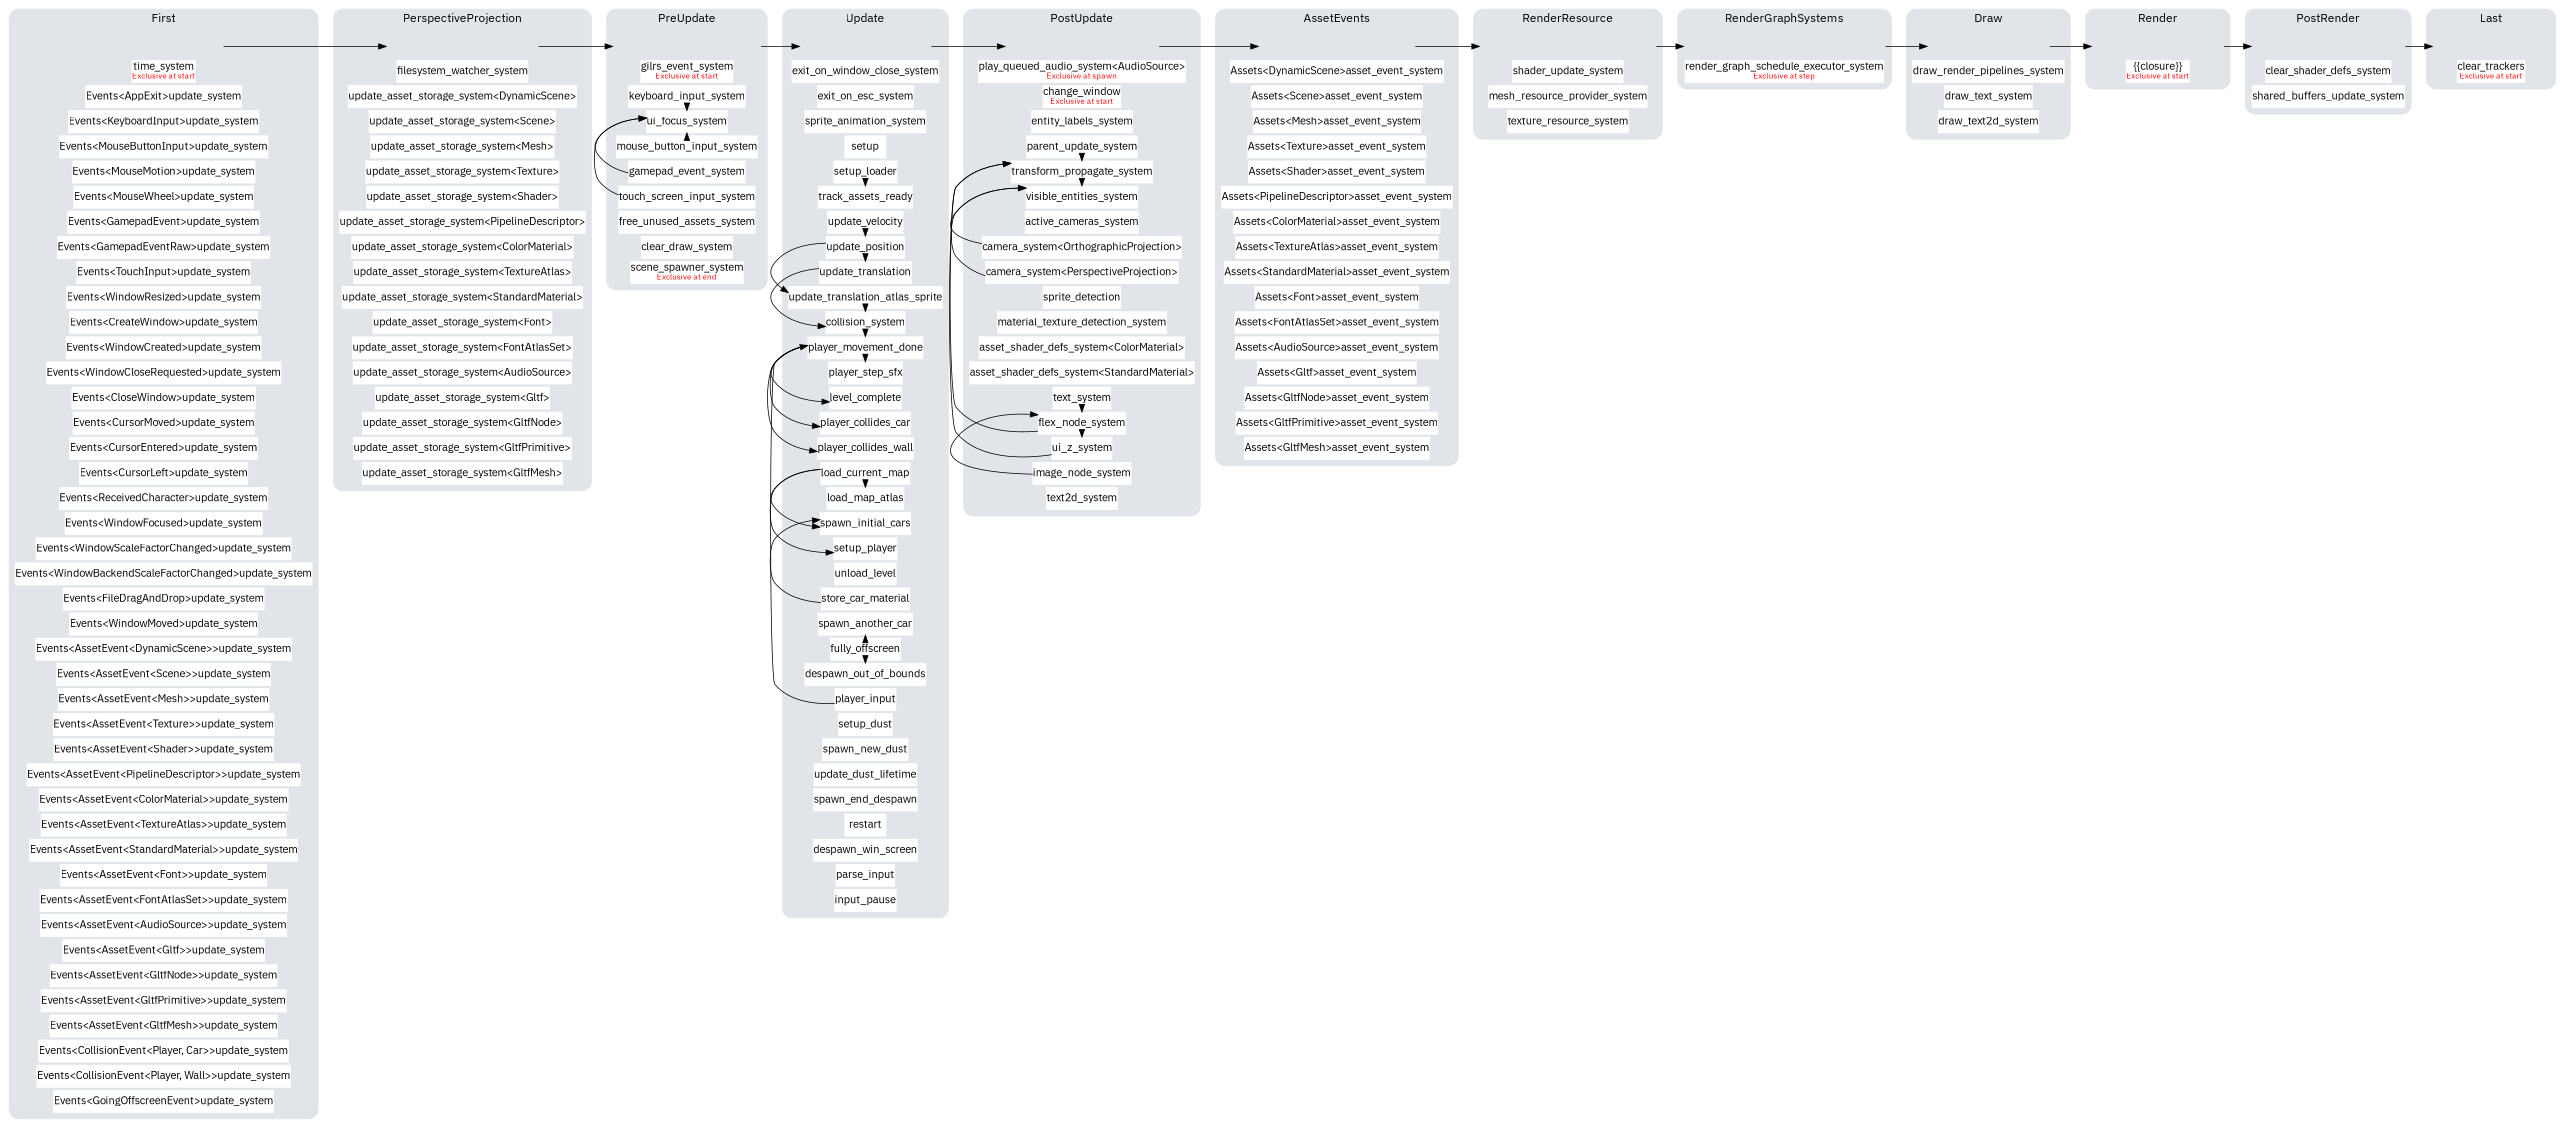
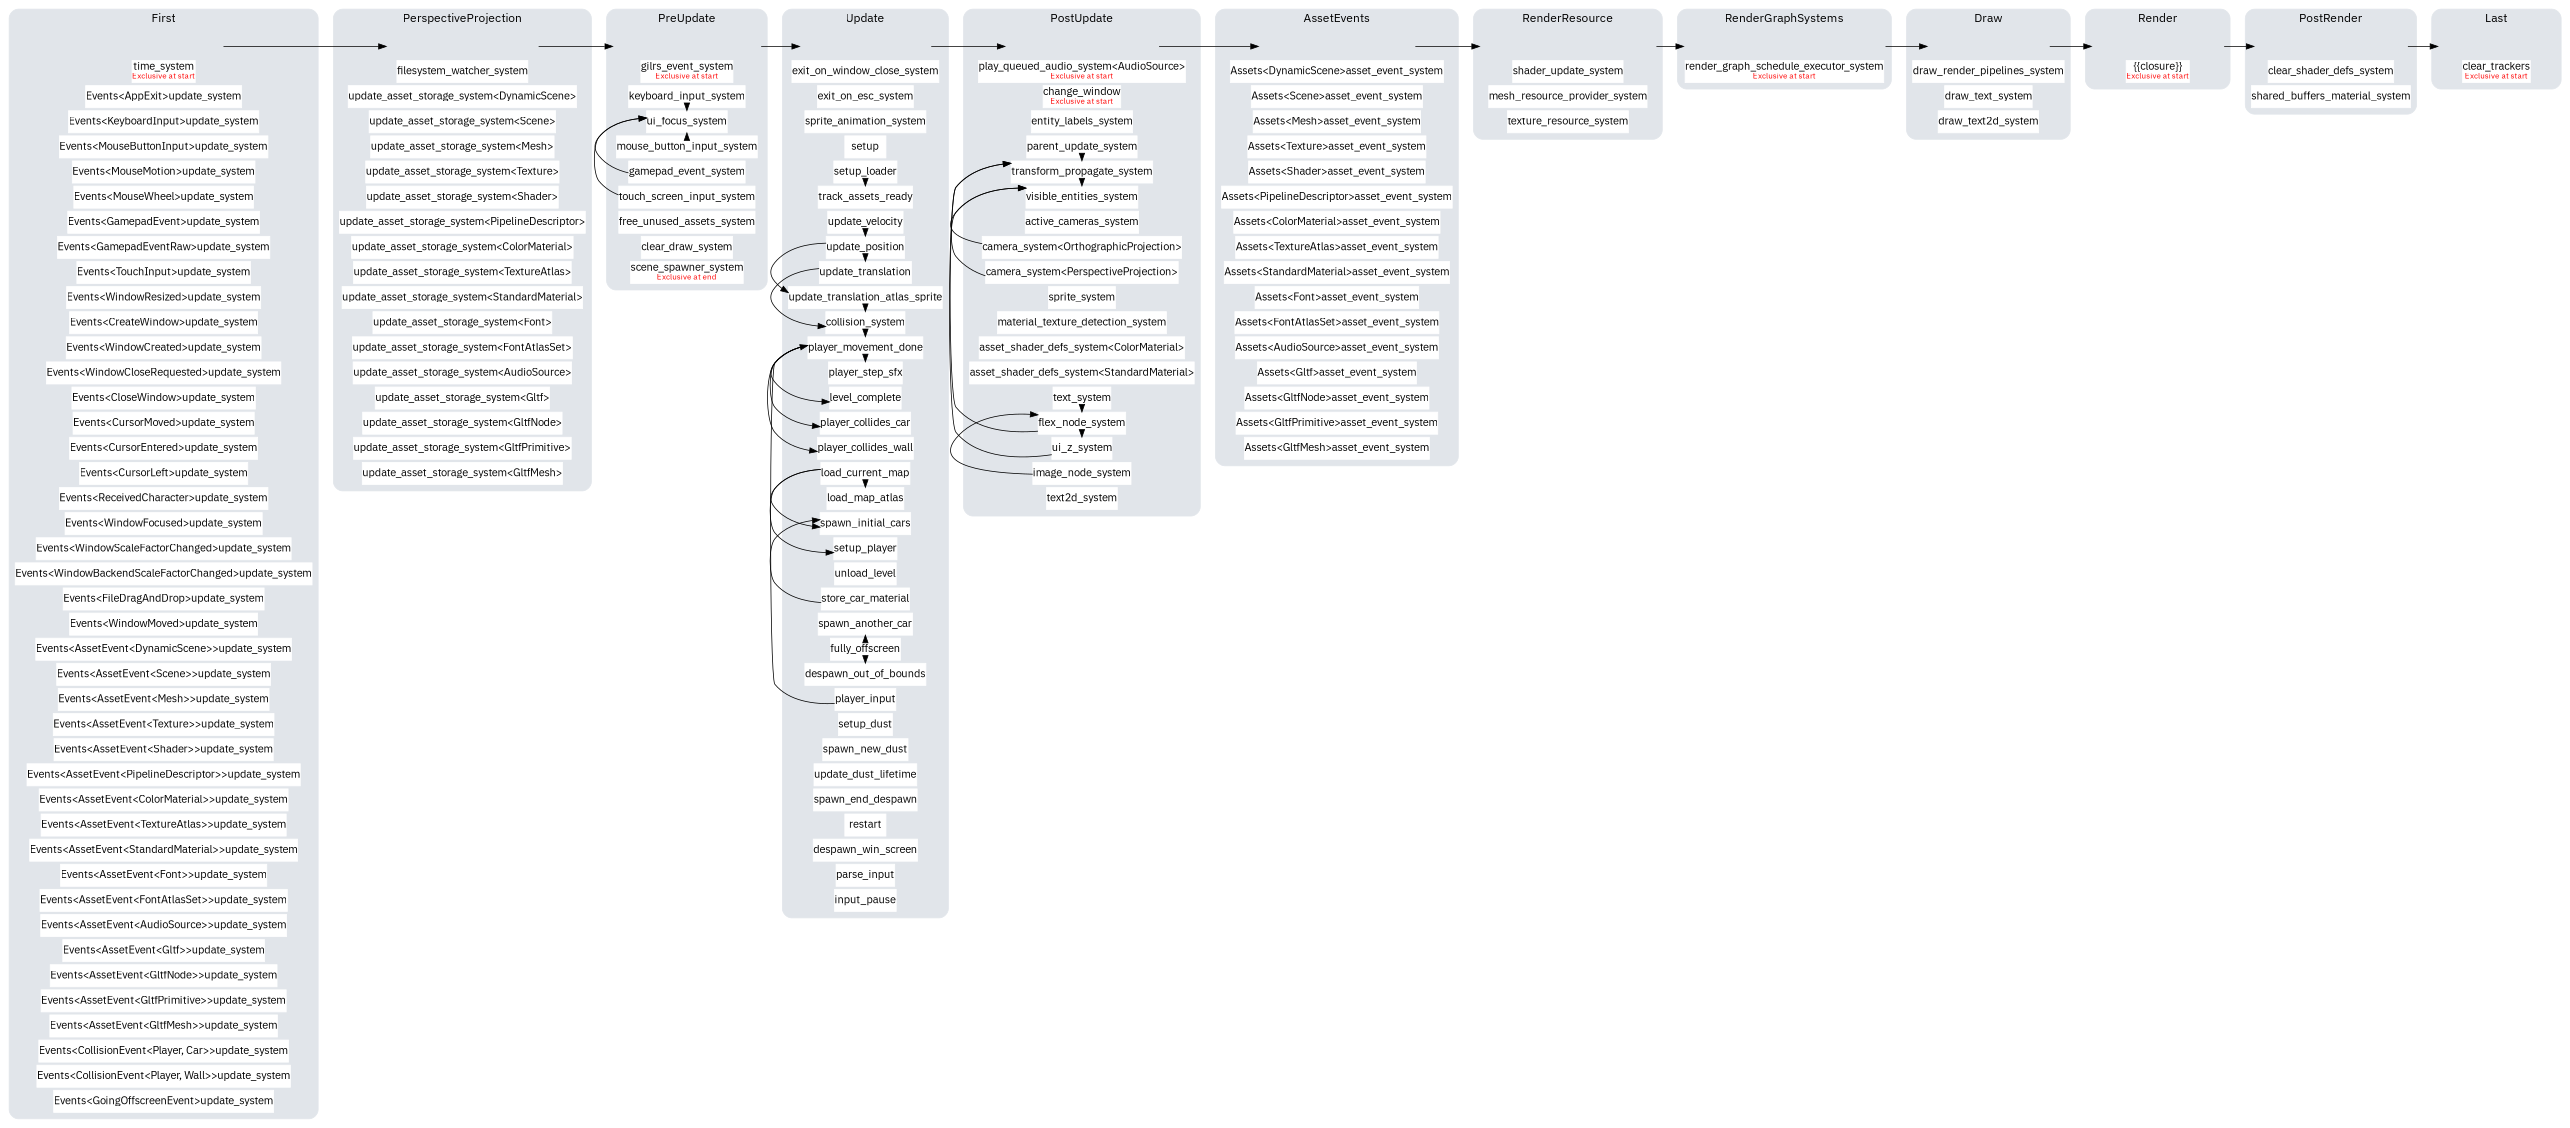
node "play_queued_audio_system<AudioSource>": text "Exclusive at spawn" -> "Exclusive at start"
node "render_graph_schedule_executor_system": text "Exclusive at step" -> "Exclusive at start"
node "shared_buffers_update_system": label "shared_buffers_update_system" -> "shared_buffers_material_system"
node "sprite_detection": label "sprite_detection" -> "sprite_system"
